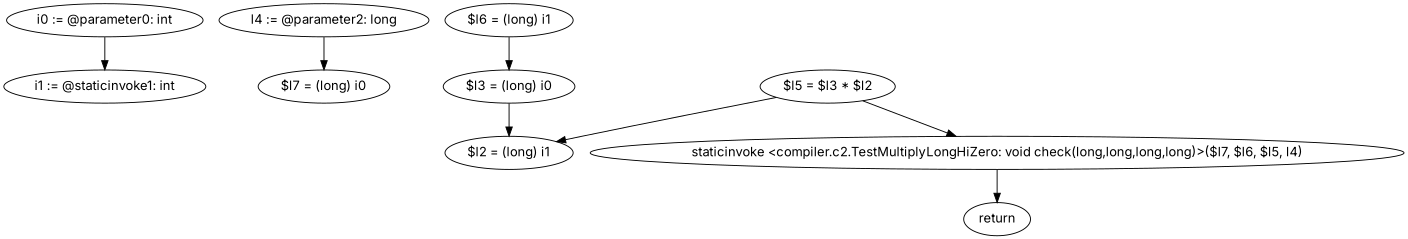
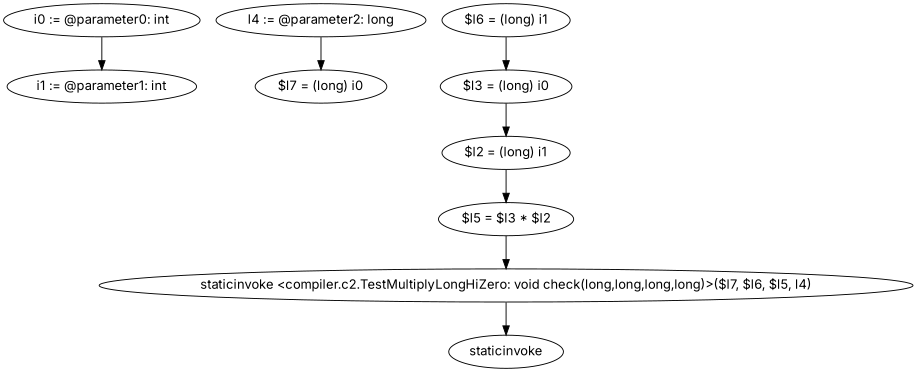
node "i1 := @staticinvoke1: int": label "i1 := @staticinvoke1: int" -> "i1 := @parameter1: int"
edge "$l5 = $l3 * $l2" -> "$l2 = (long) i1": reversed
node "return": label "return" -> "staticinvoke"
